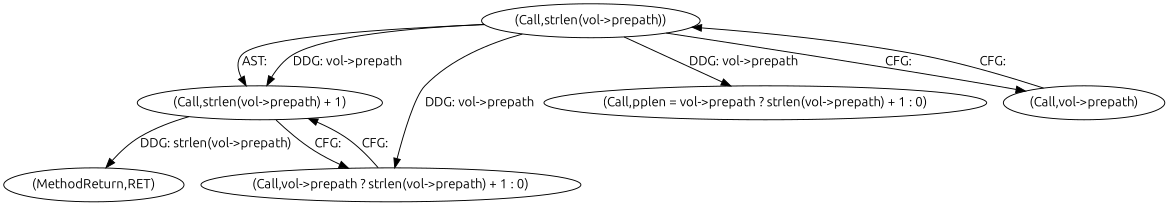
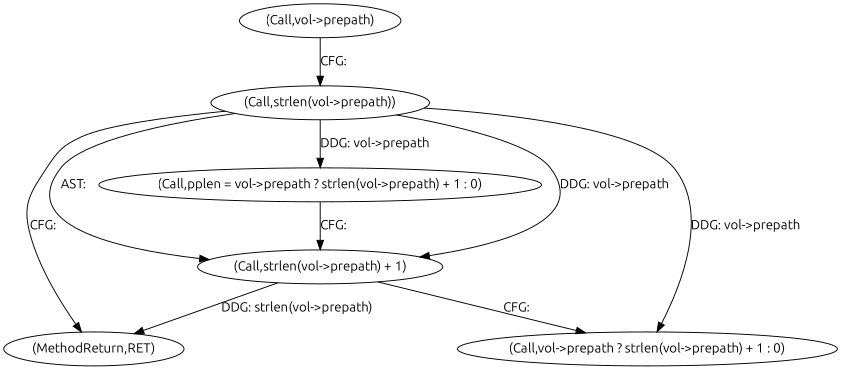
edge "(Call,strlen(vol->prepath))" -> "(Call,vol->prepath)": now "(Call,strlen(vol->prepath))" -> "(MethodReturn,RET)"
edge "(Call,vol->prepath ? strlen(vol->prepath) + 1 : 0)" -> "(Call,strlen(vol->prepath) + 1)": now "(Call,pplen = vol->prepath ? strlen(vol->prepath) + 1 : 0)" -> "(Call,strlen(vol->prepath) + 1)"
